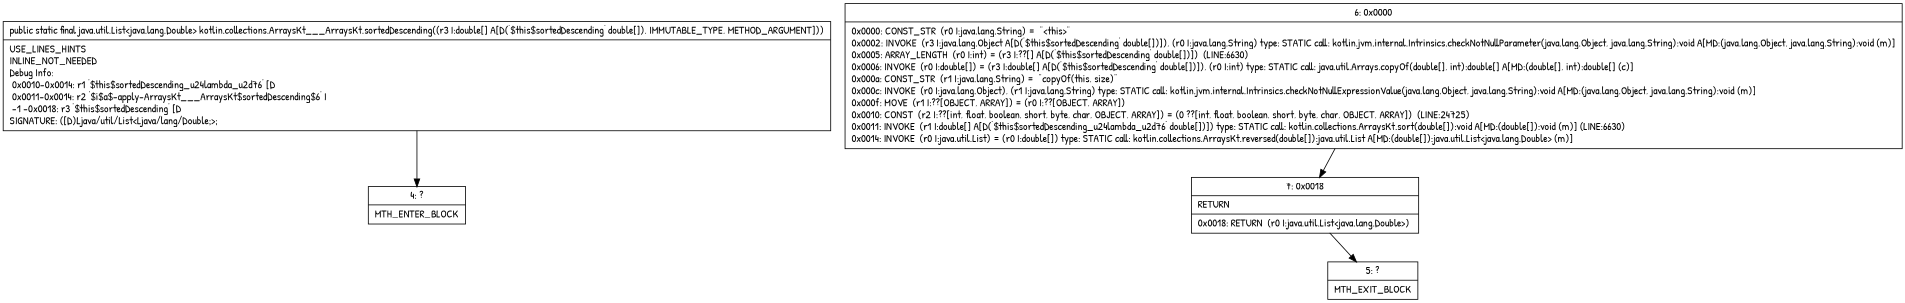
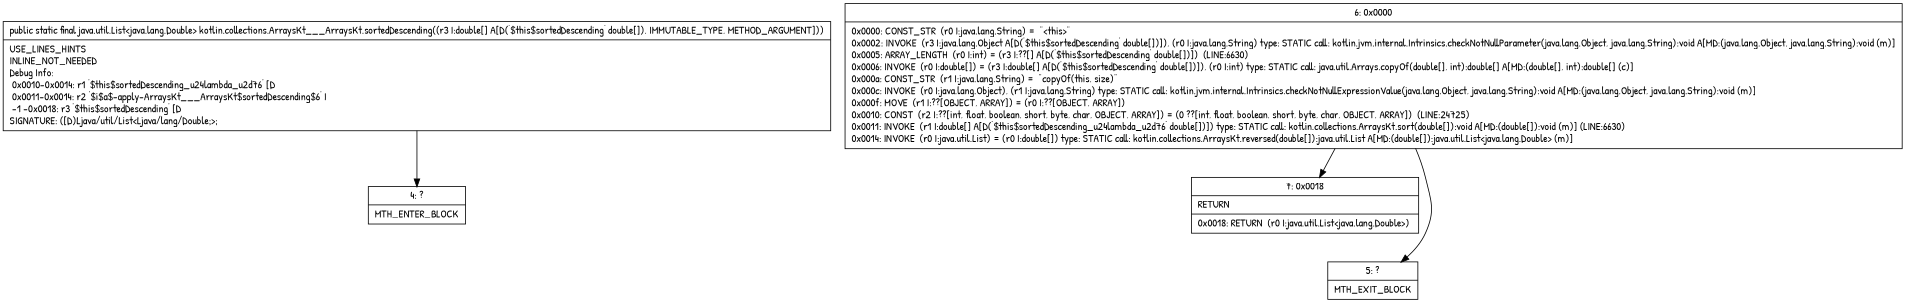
edge "7: 0x0018" -> "5: ?": now "6: 0x0000" -> "5: ?"
